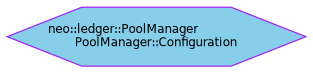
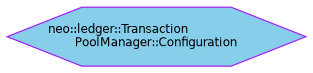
node "neo::ledger::PoolManager PoolManager::Configuration": label "neo::ledger::PoolManager PoolManager::Configuration" -> "neo::ledger::Transaction PoolManager::Configuration"
